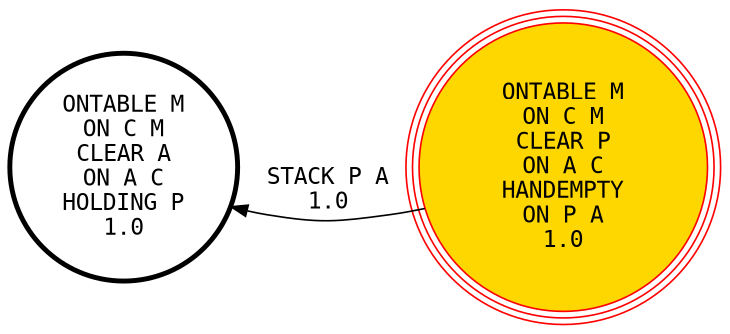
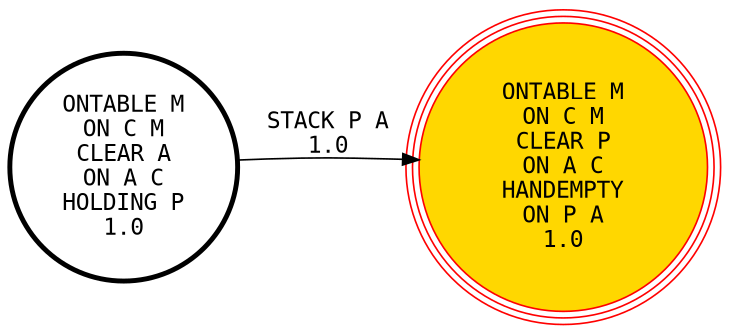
edge "ONTABLE M ON C M CLEAR P ON A C HANDEMPTY ON P A 1.0" -> "ONTABLE M ON C M CLEAR A ON A C HOLDING P 1.0": reversed
